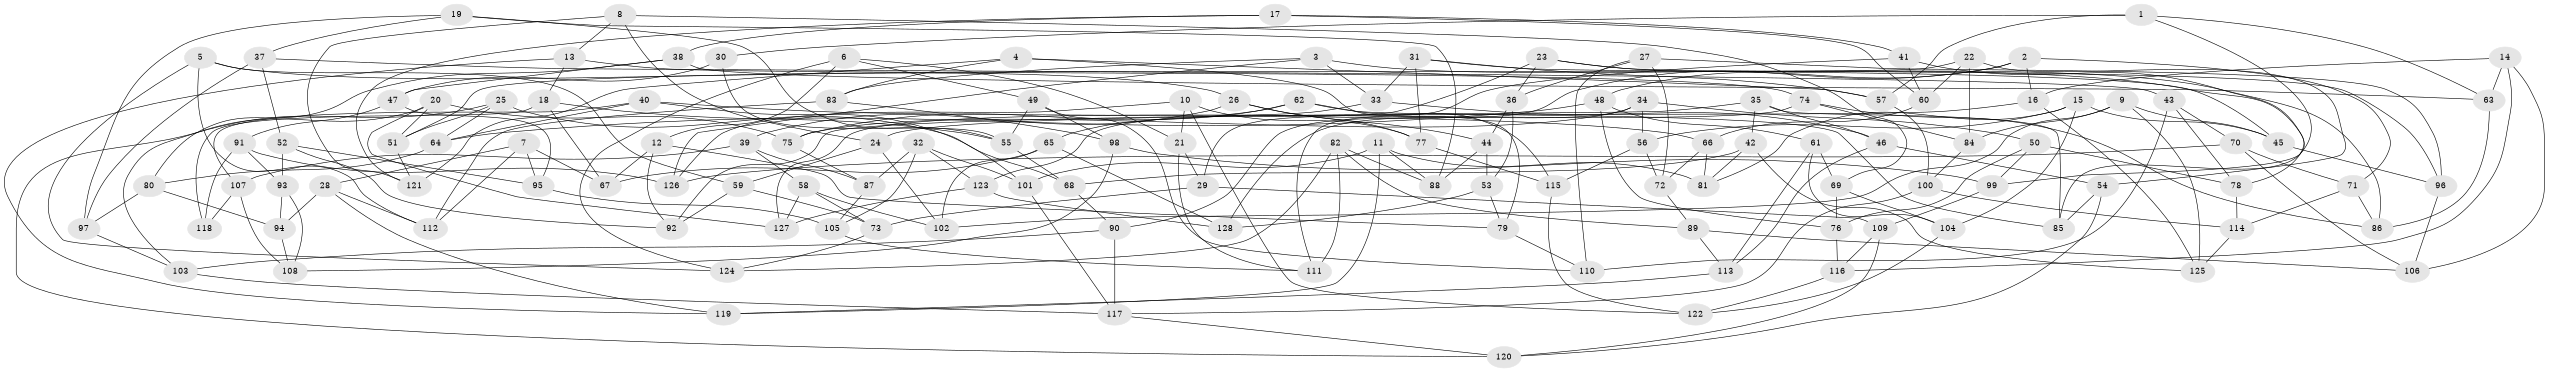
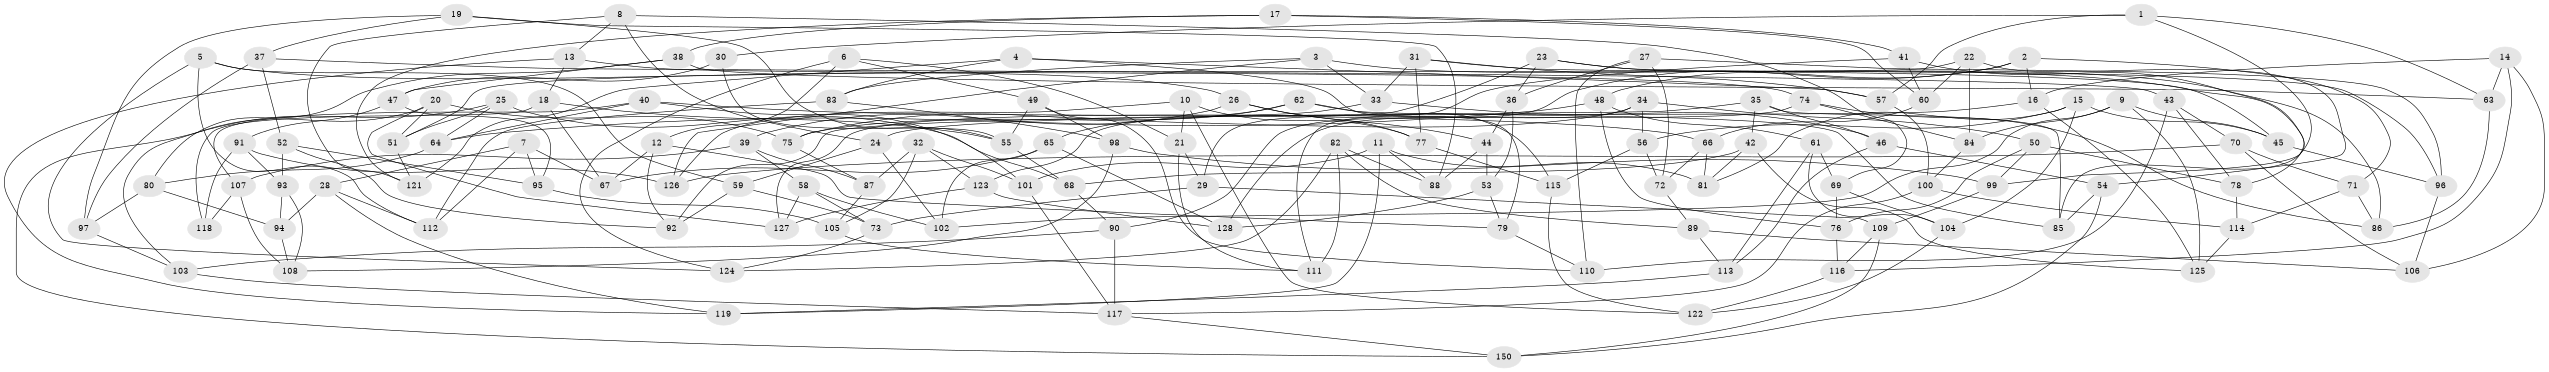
node "120": label "120" -> "150"
